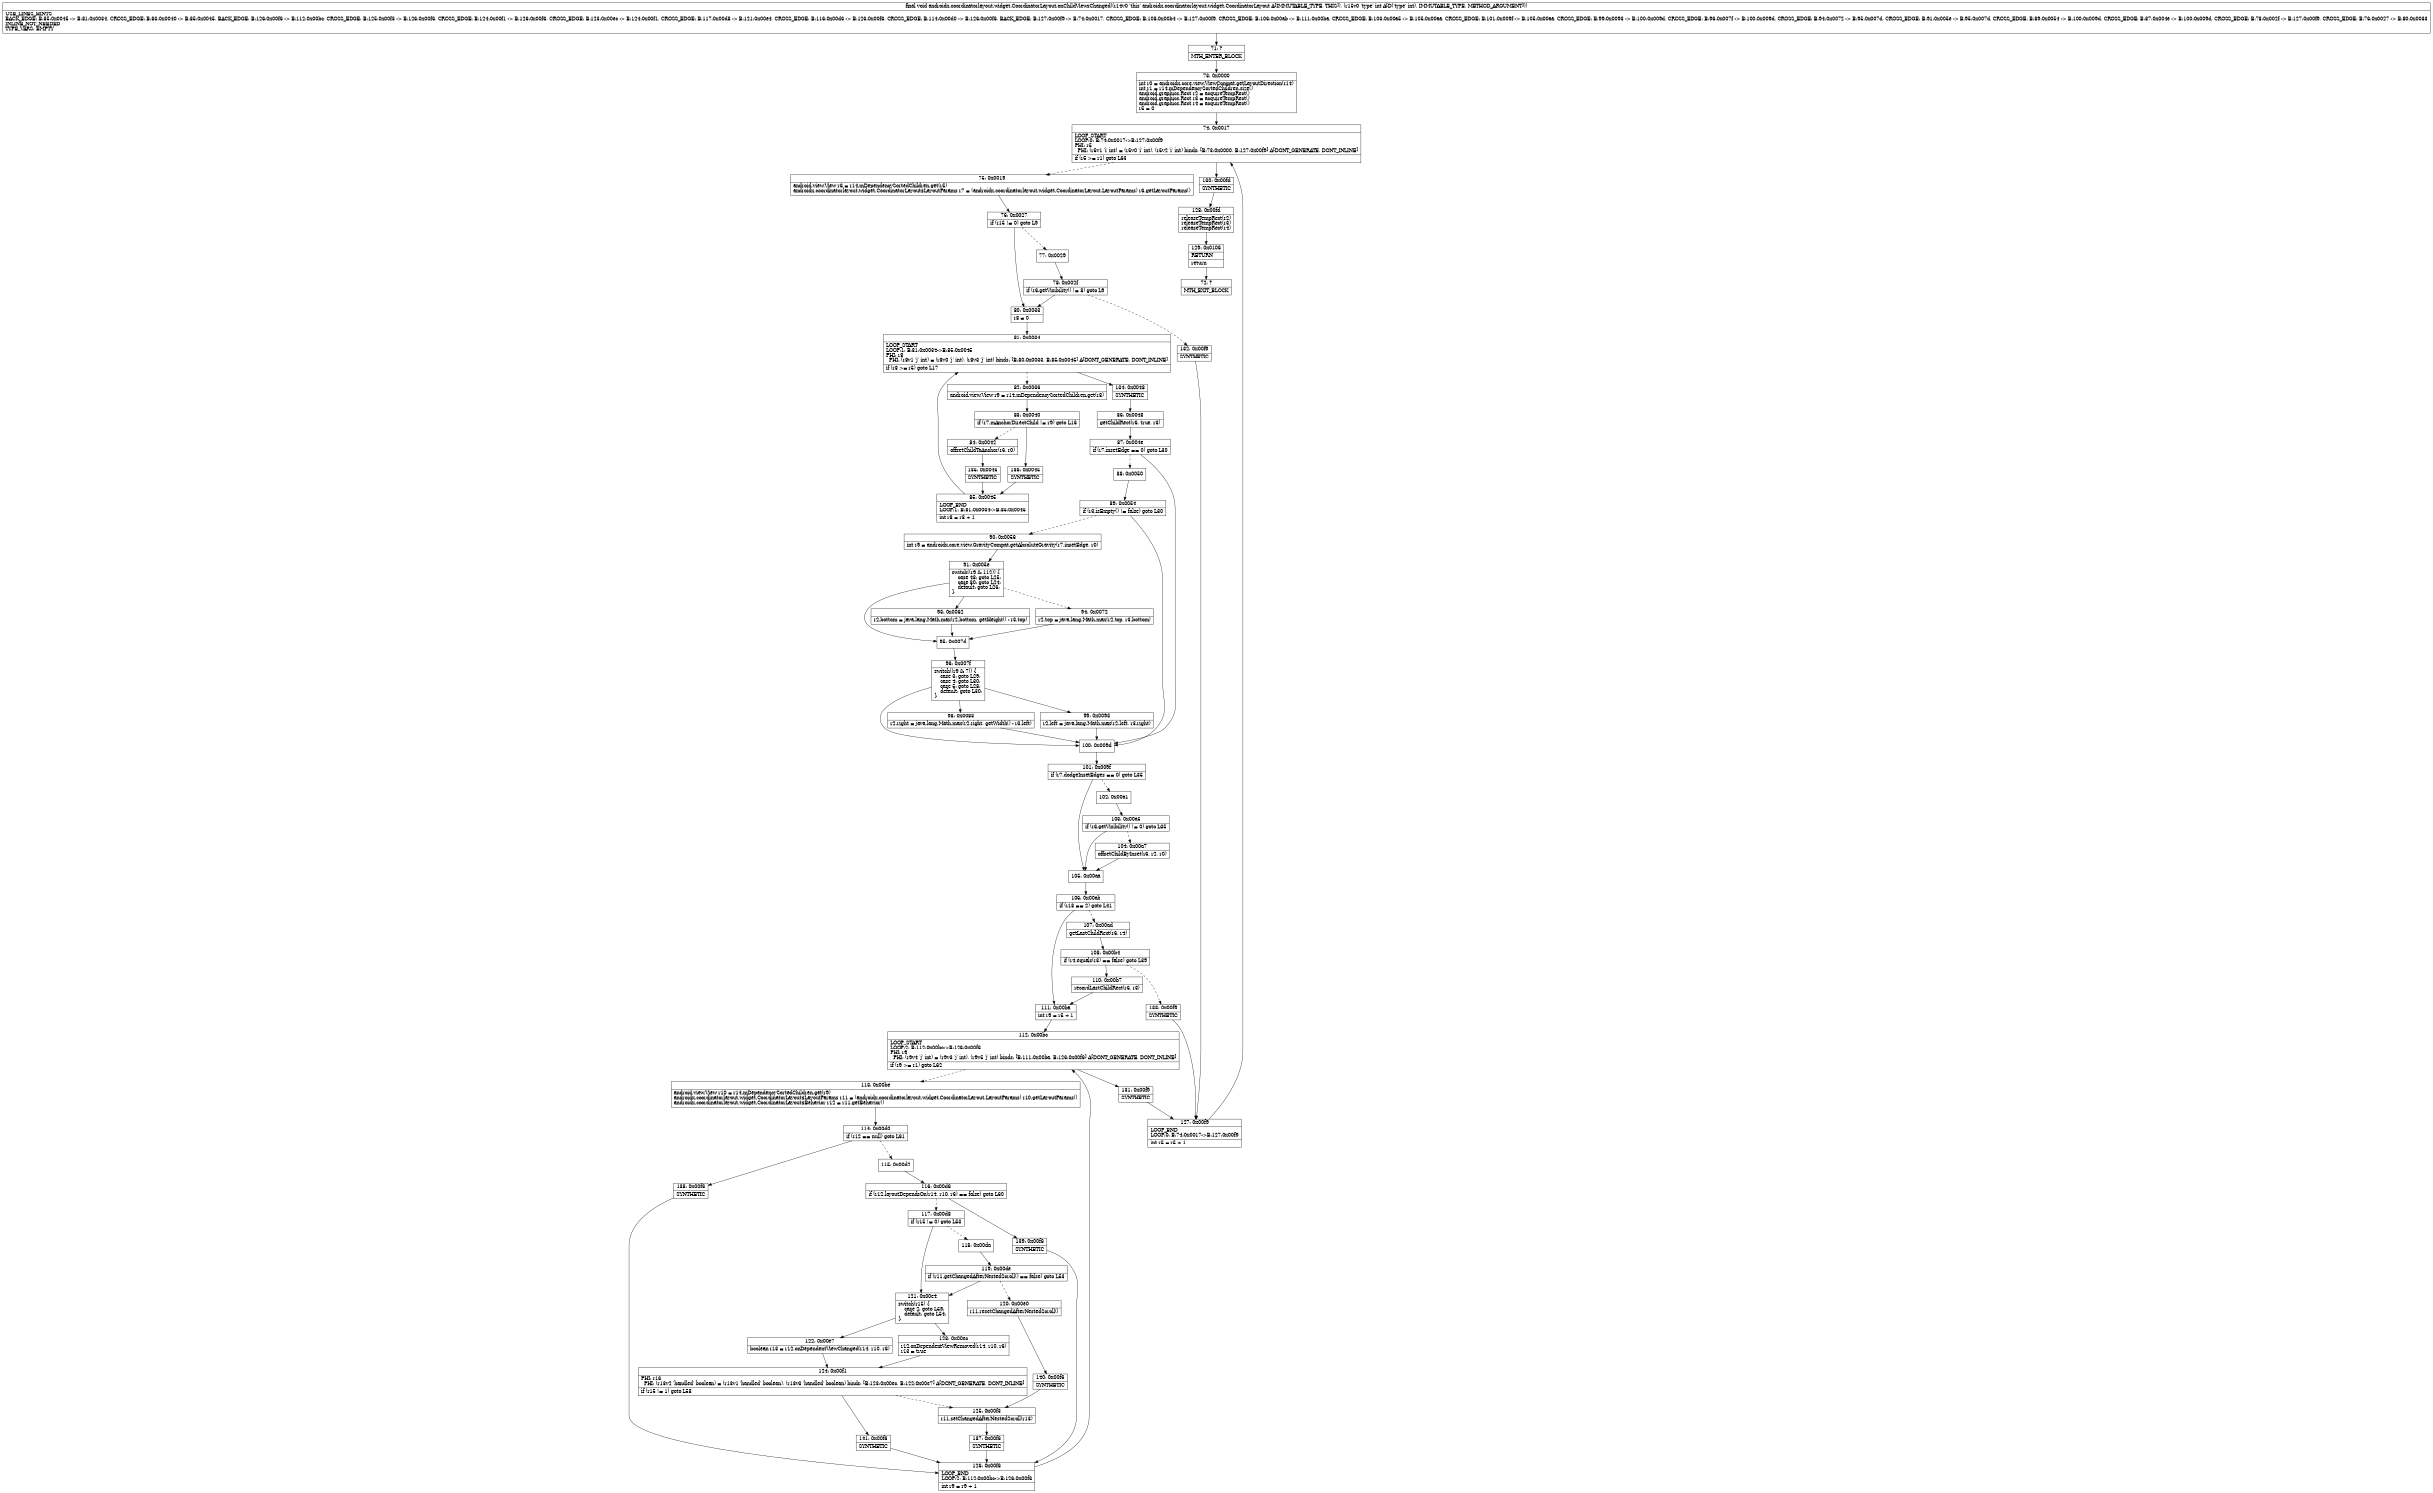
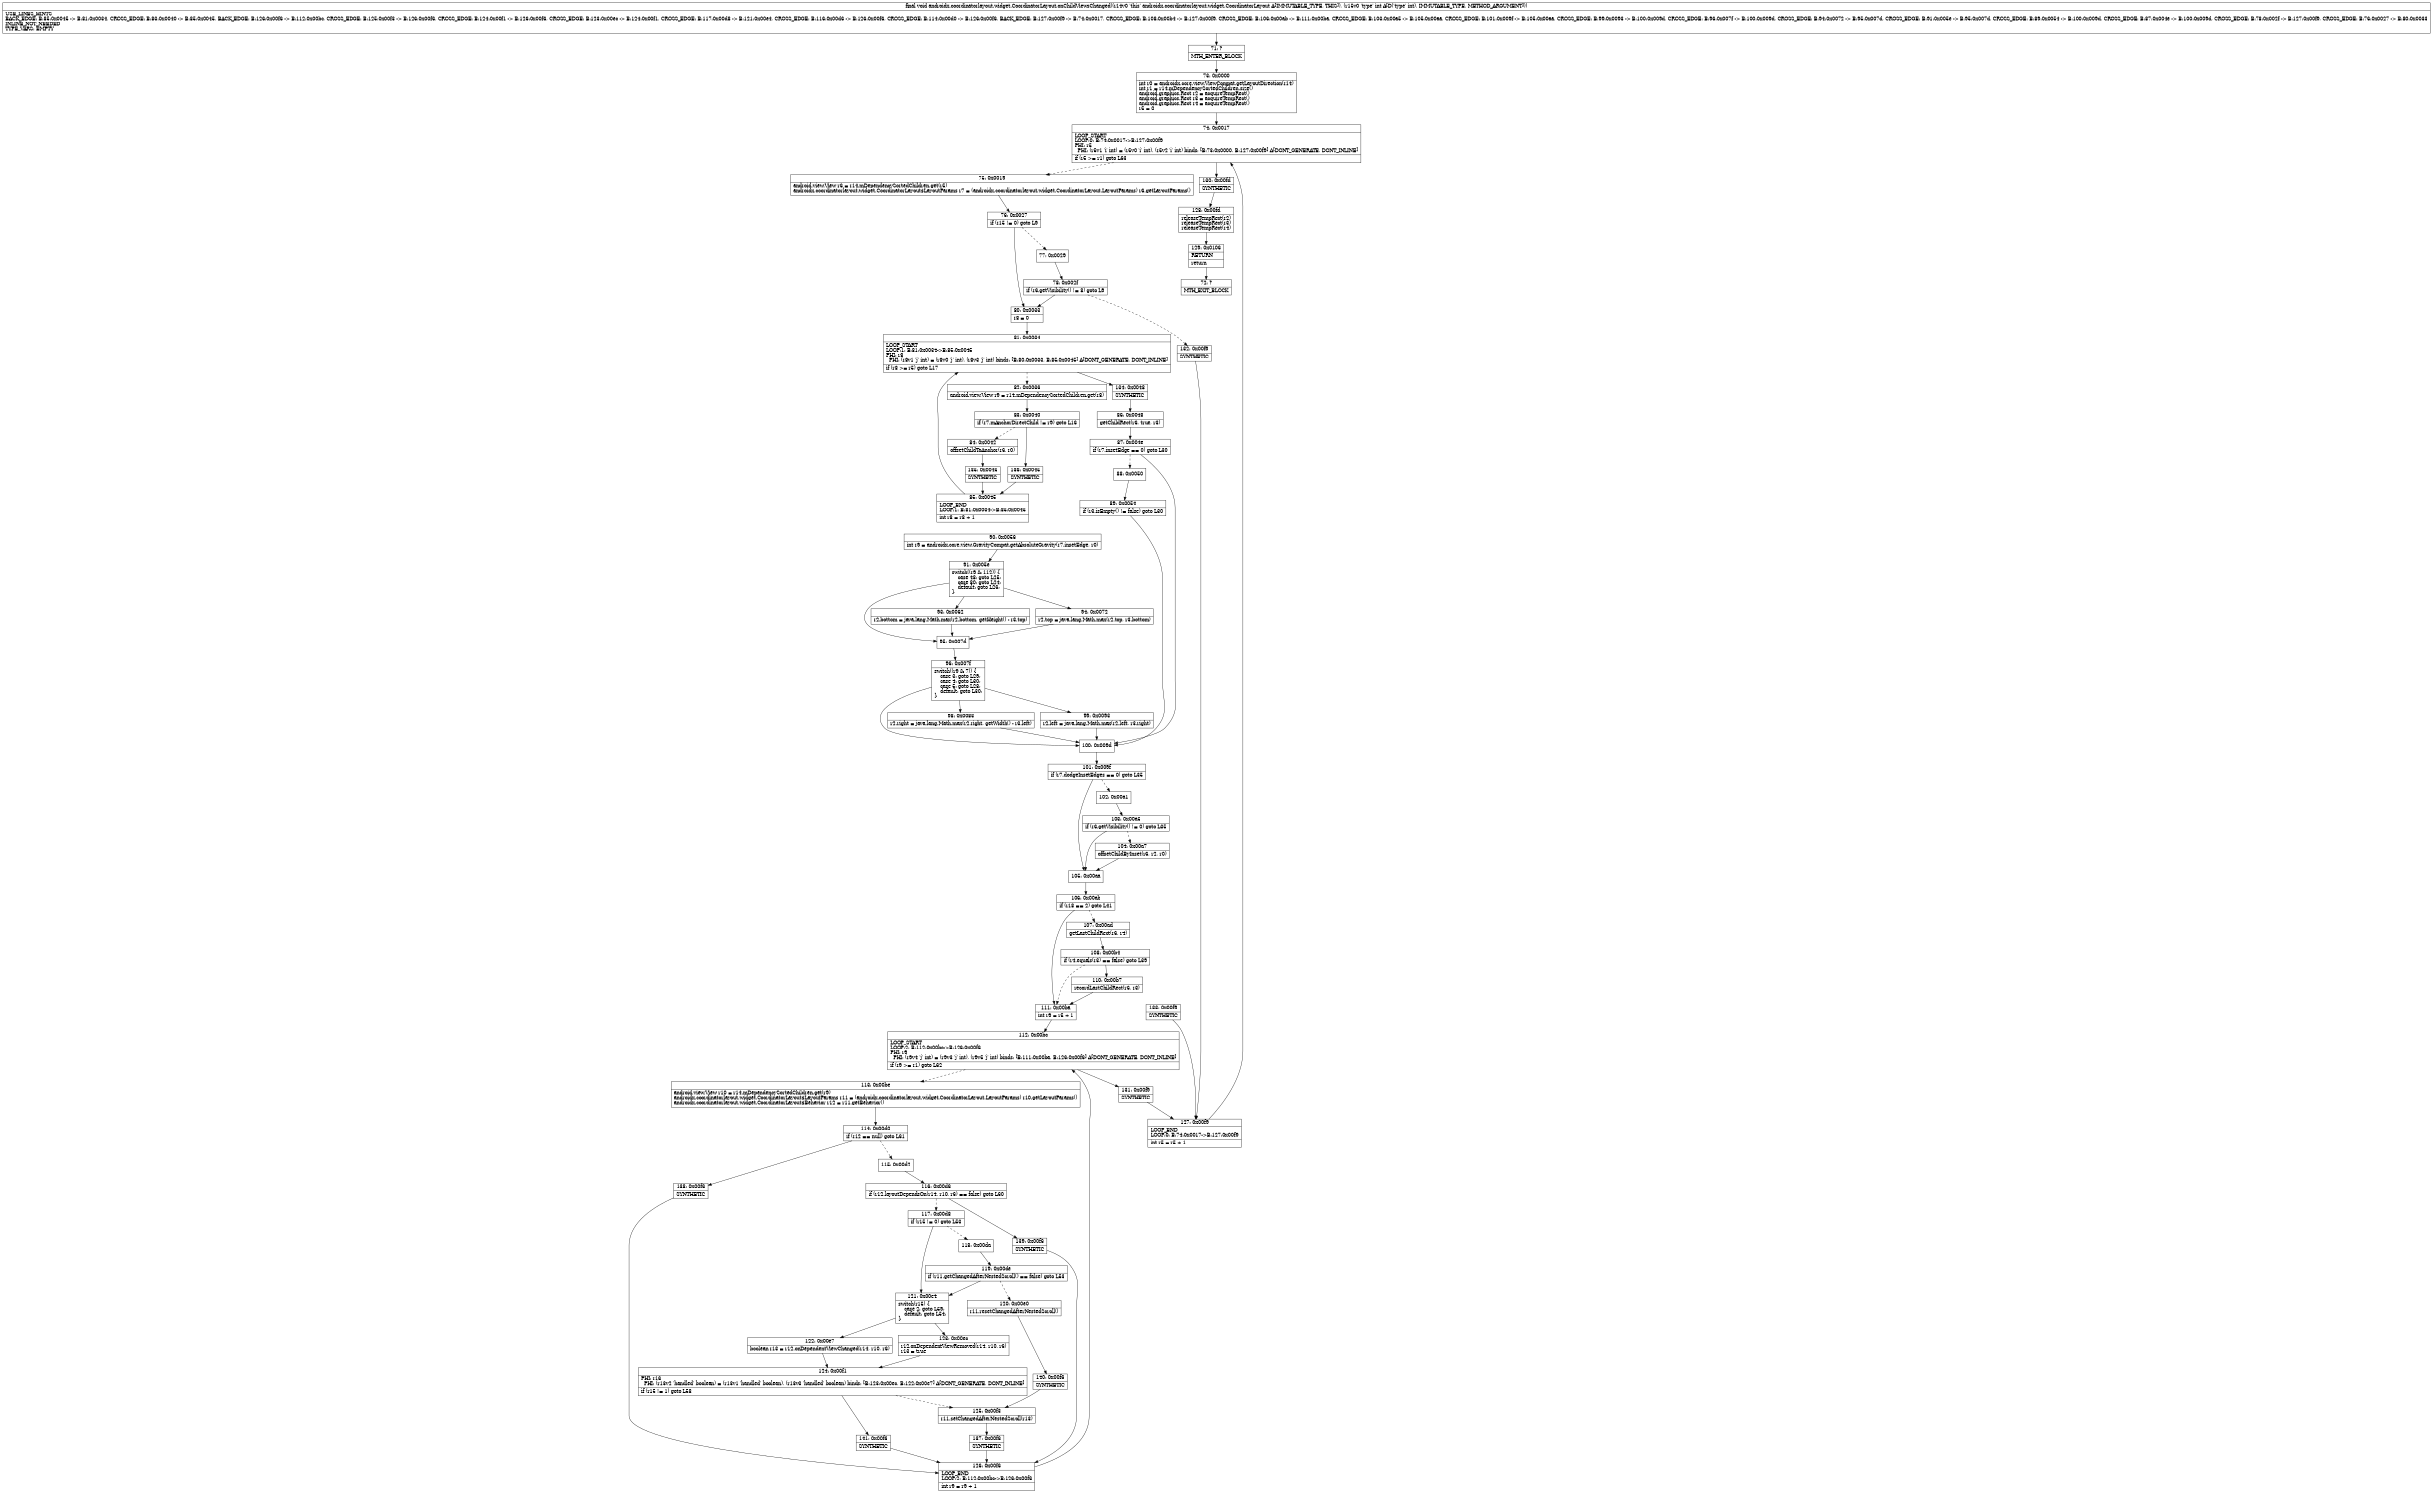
edge "89: 0x0054" -> "90: 0x0056": removed
edge "91: 0x005e" -> "94: 0x0072": style dashed -> solid
edge "108: 0x00b4" -> "133: 0x00f9": now "108: 0x00b4" -> "111: 0x00ba"
